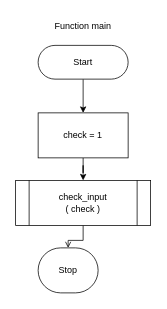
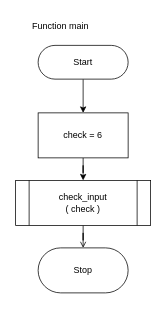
node "Function main": moved (83, 27) -> (60, 27)
node "check = 1": label "check = 1" -> "check = 6"
node "Stop": size 60x45 -> 90x45
